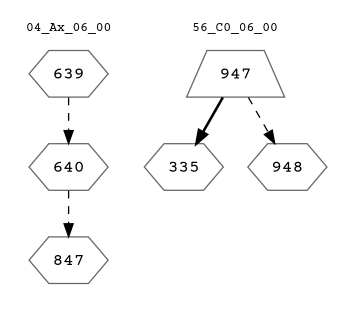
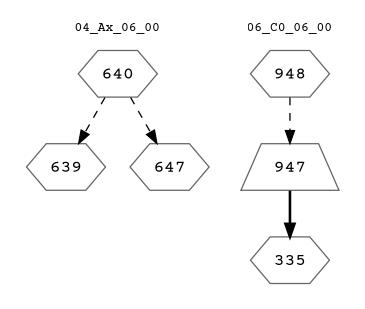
cluster "56_C0_06_00": label "56_C0_06_00" -> "06_C0_06_00"
edge "639" -> "640": reversed
edge "947" -> "948": reversed
node "847": label "847" -> "647"
